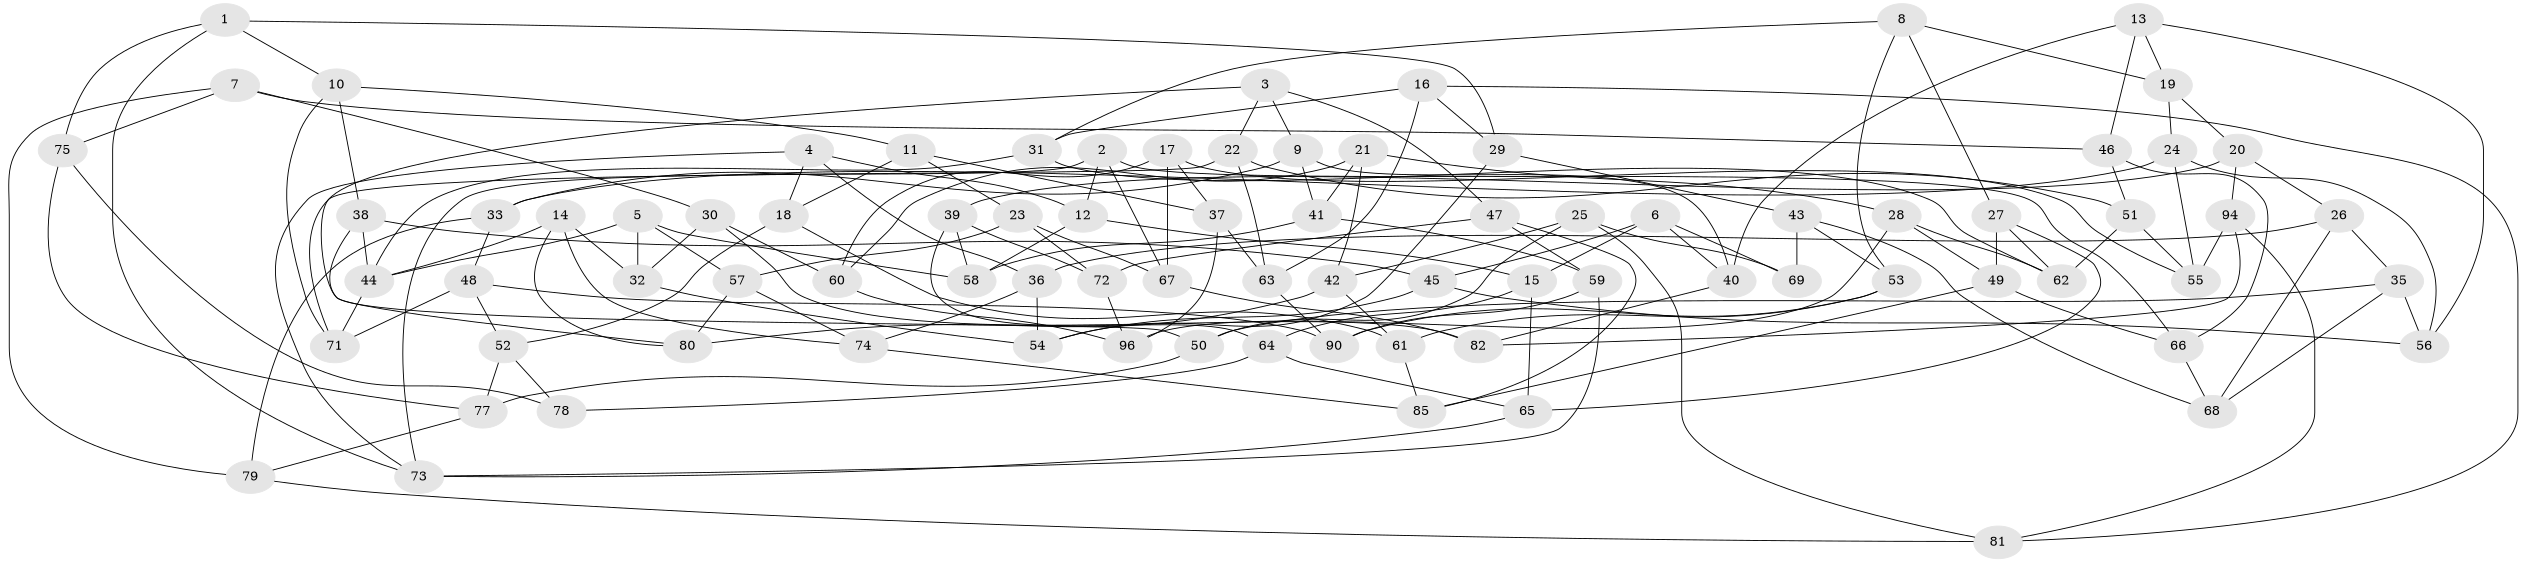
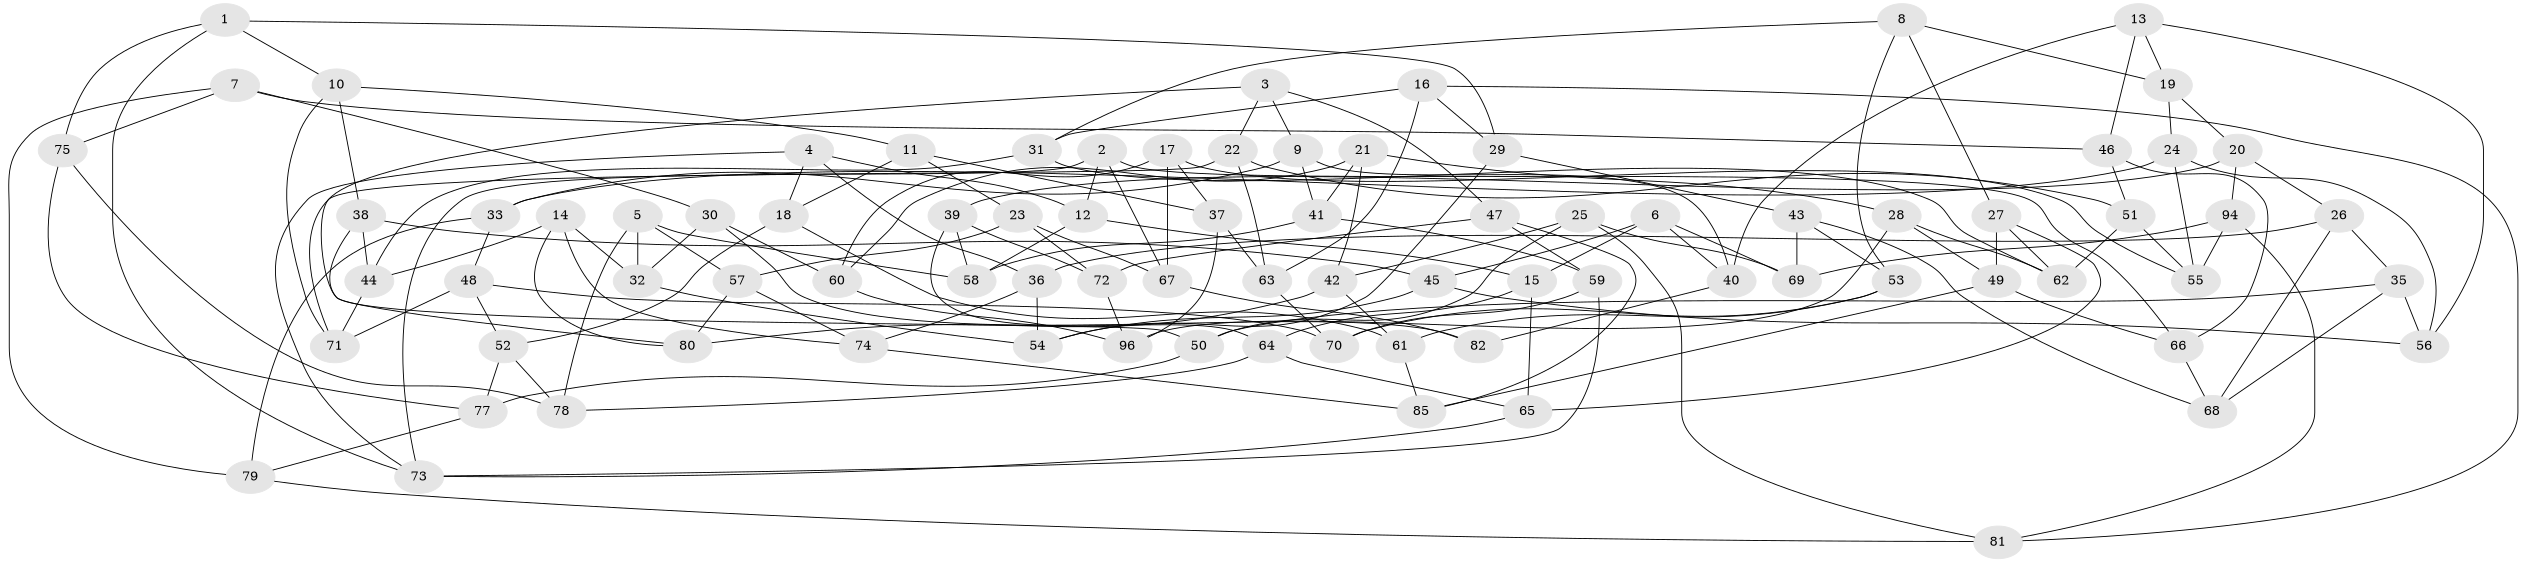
edge "5" -- "44": now "5" -- "78"
edge "94" -- "82": now "94" -- "69"
node "90": label "90" -> "70"
